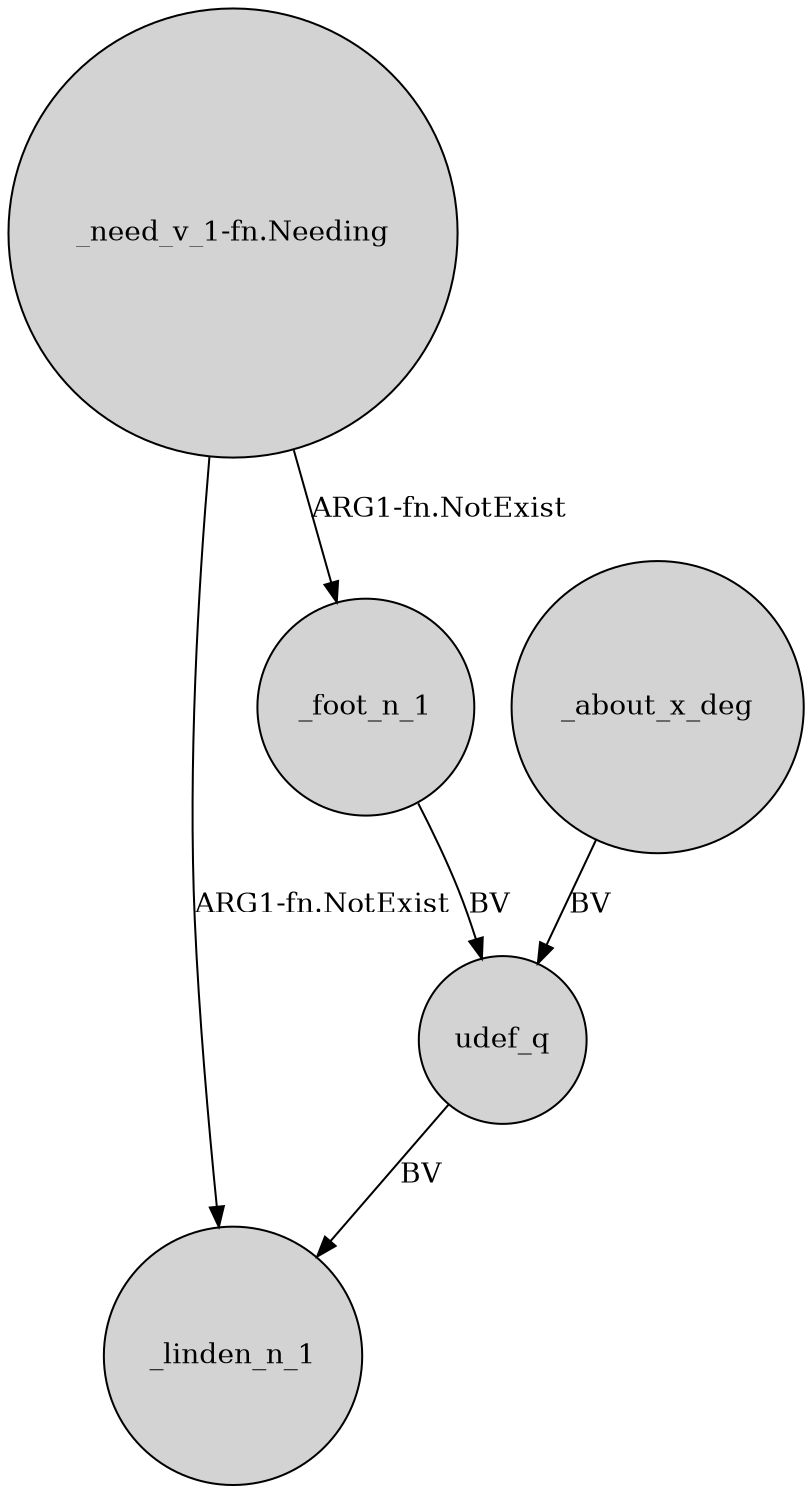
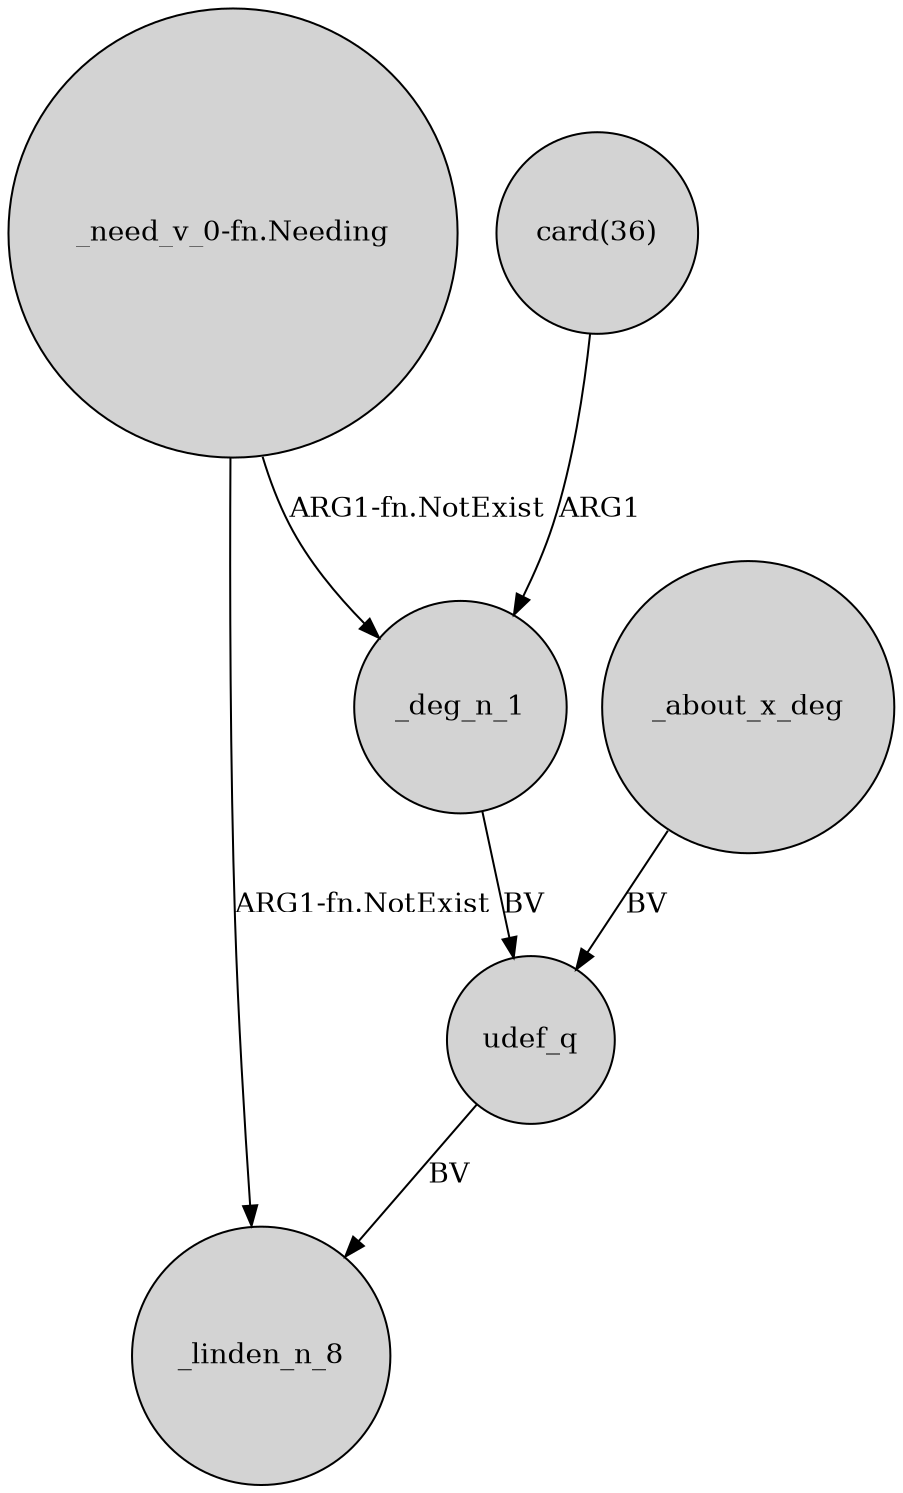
node "_need_v_1-fn.Needing": label "_need_v_1-fn.Needing" -> "_need_v_0-fn.Needing"
node "card(36)": added
node "_foot_n_1": label "_foot_n_1" -> "_deg_n_1"
node "_linden_n_1": label "_linden_n_1" -> "_linden_n_8"
